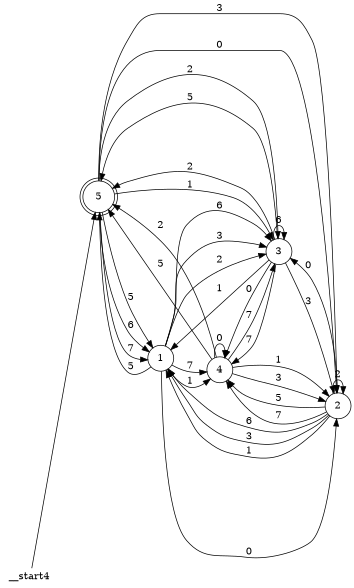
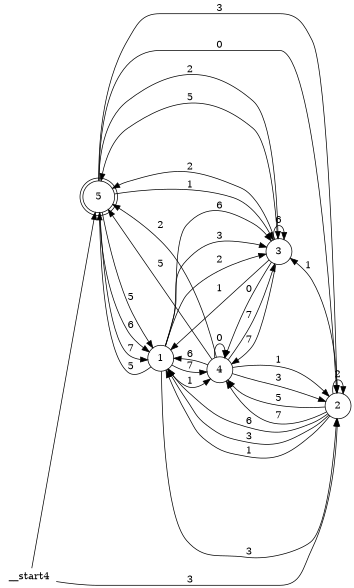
edge "2" -> "3": label "0" -> "1"
edge "3" -> "2": now "__start4" -> "2"
edge "4" -> "1": added, label "6"
edge "1" -> "2": label "0" -> "3"
